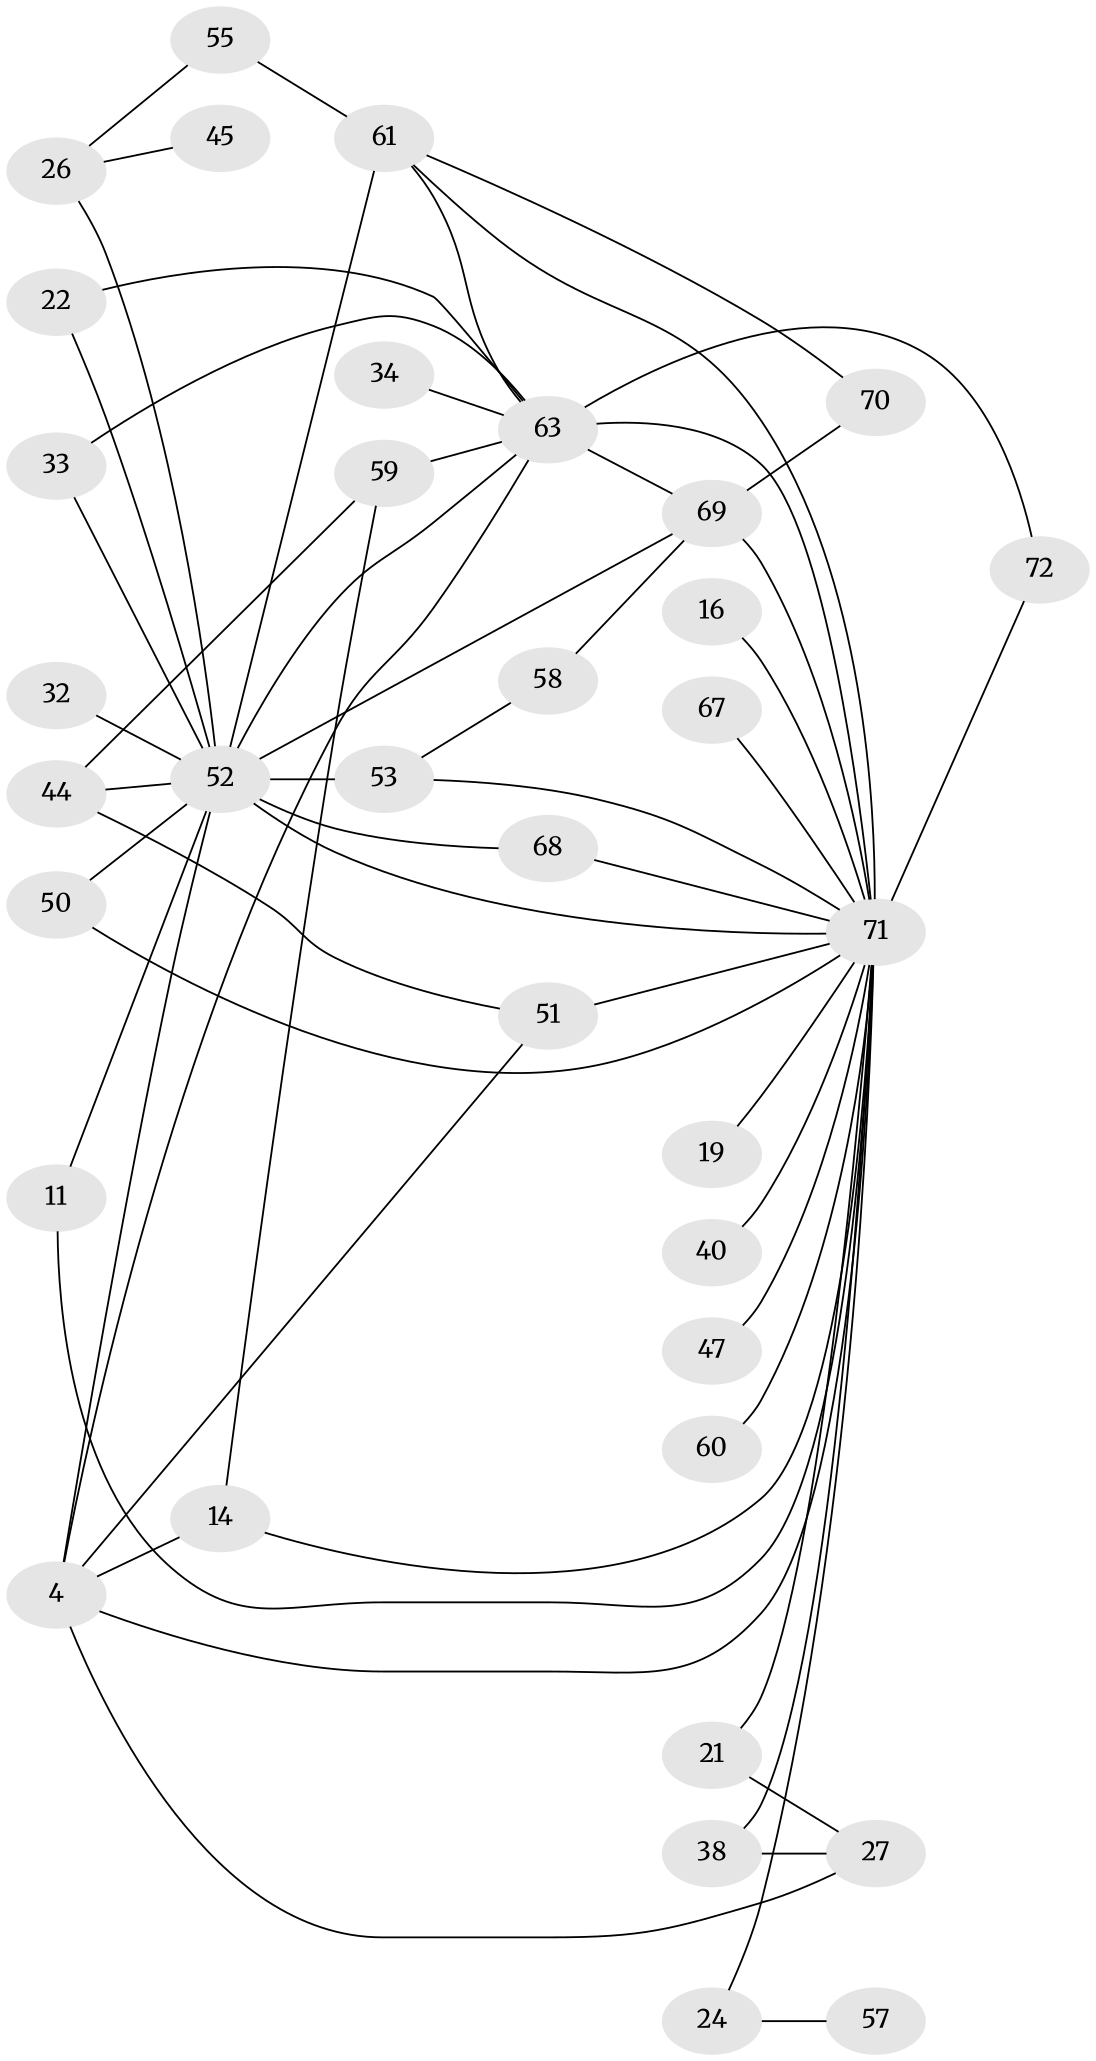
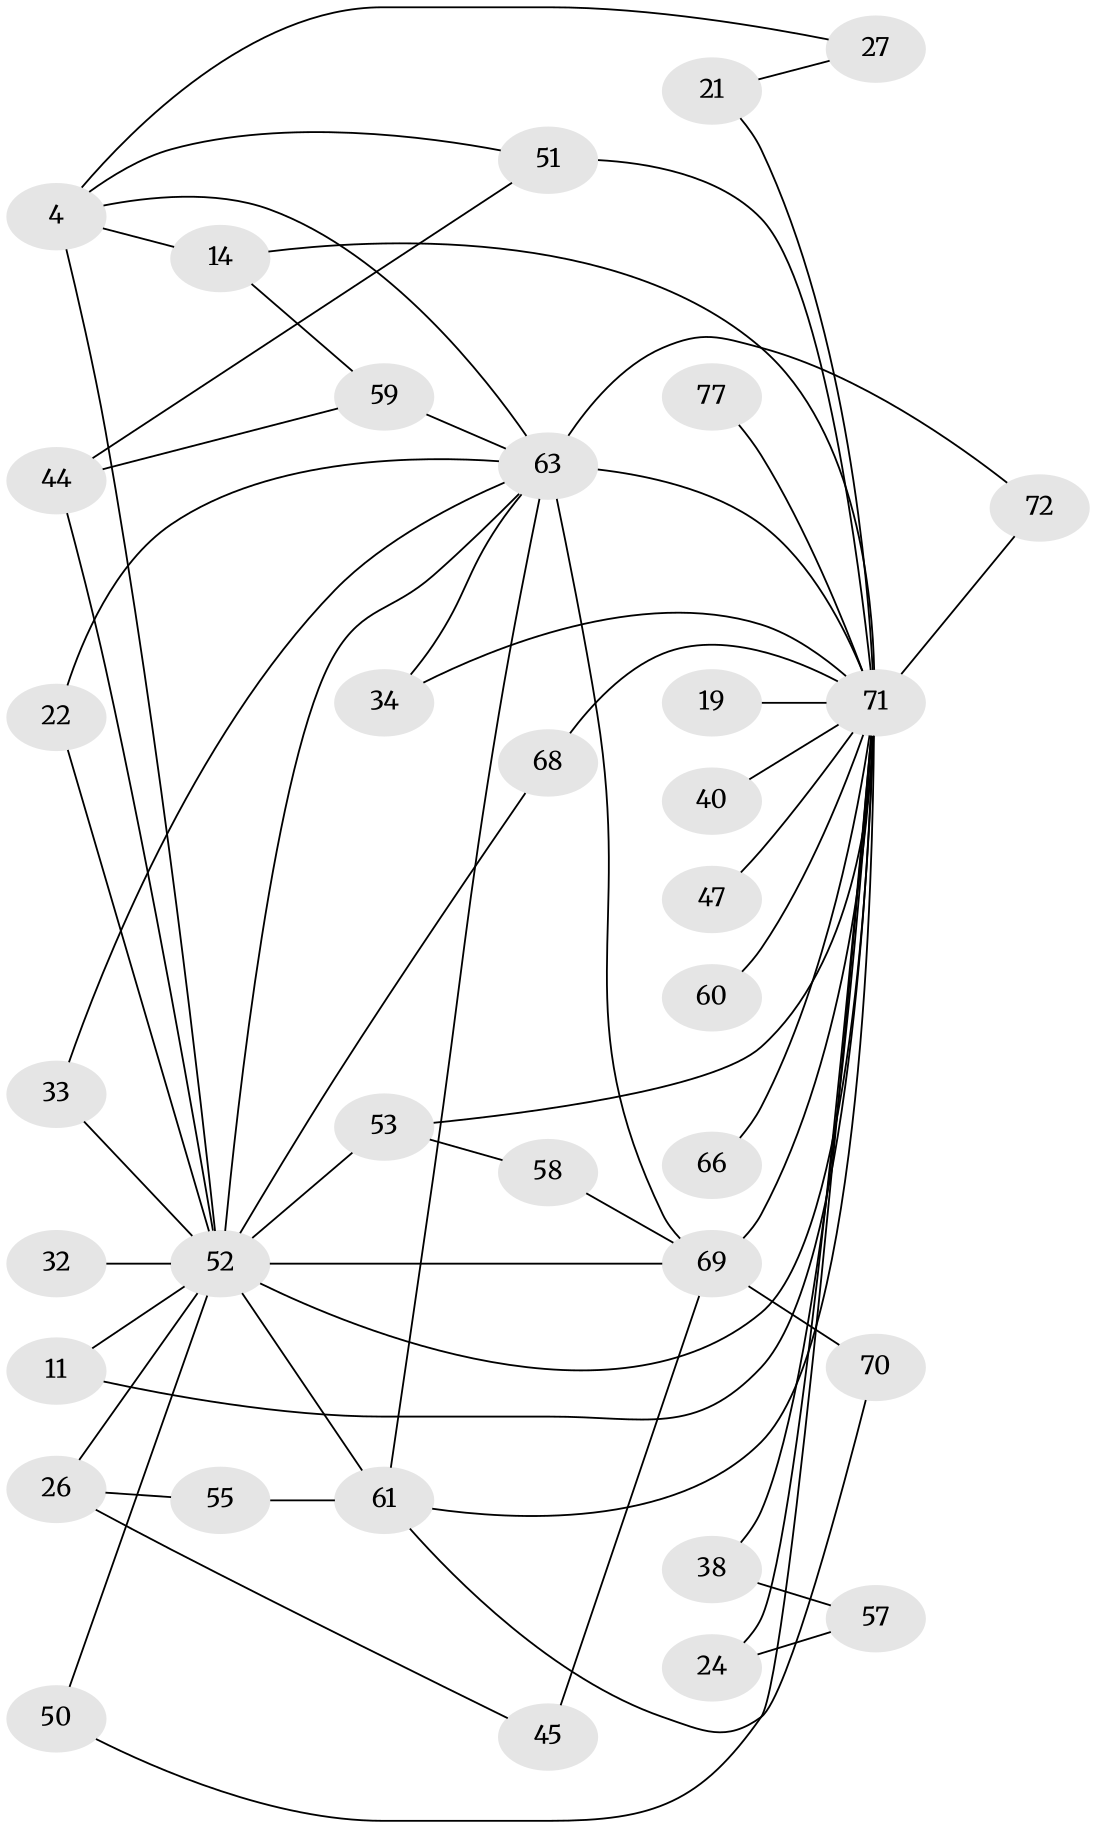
node "16": label "16" -> "66"
node "67": label "67" -> "77"
edge "69" -- "45": added
edge "71" -- "4": now "71" -- "34"
edge "38" -- "27": now "38" -- "57"
